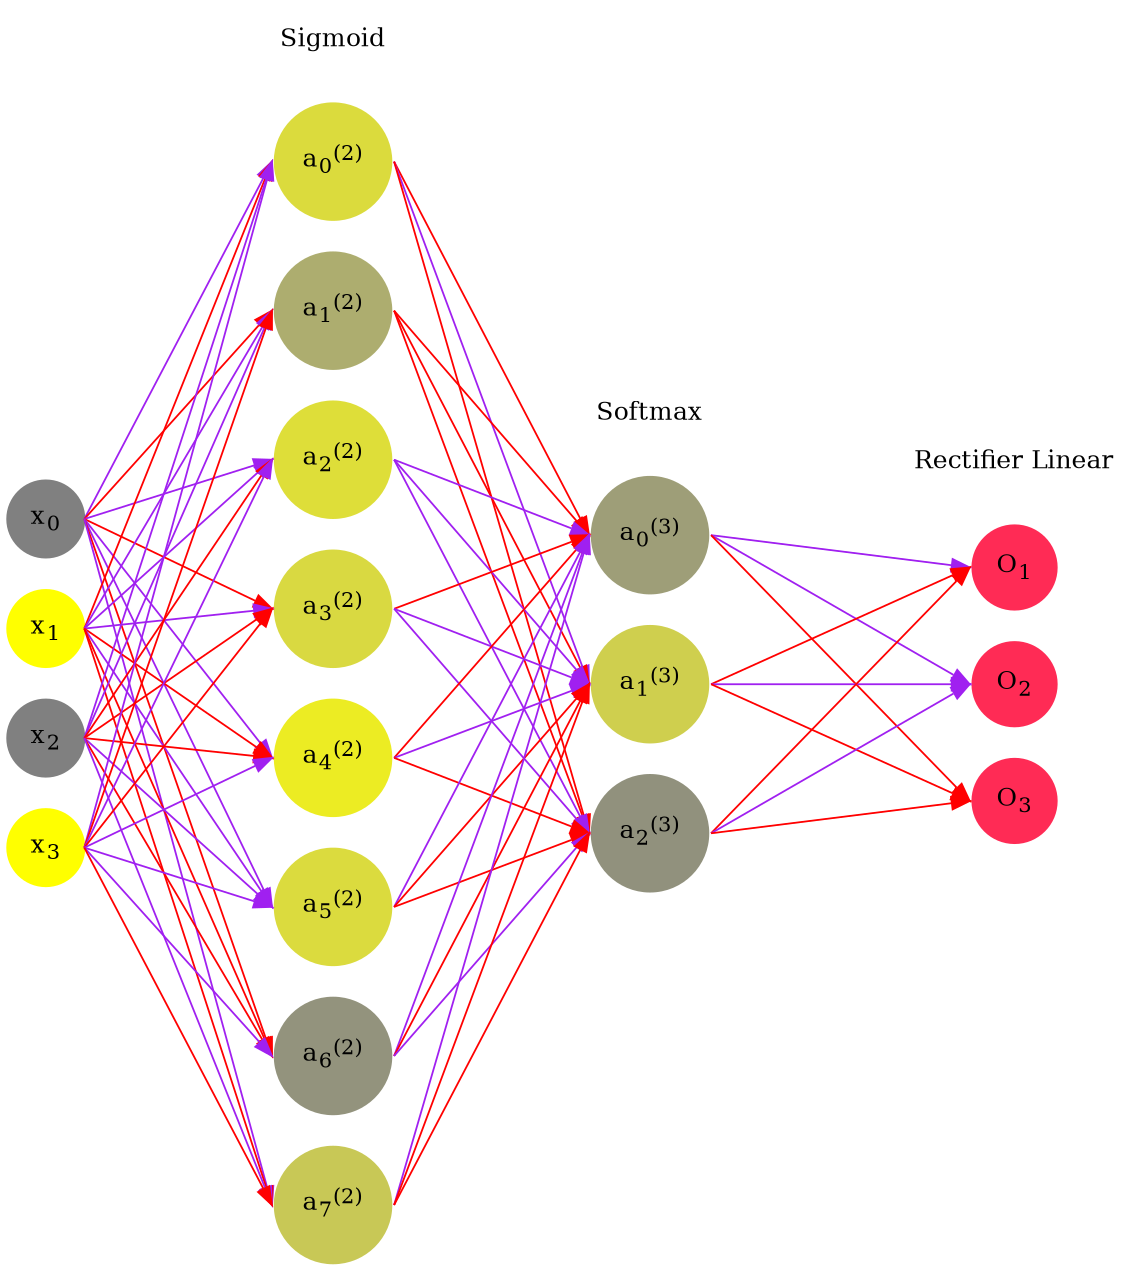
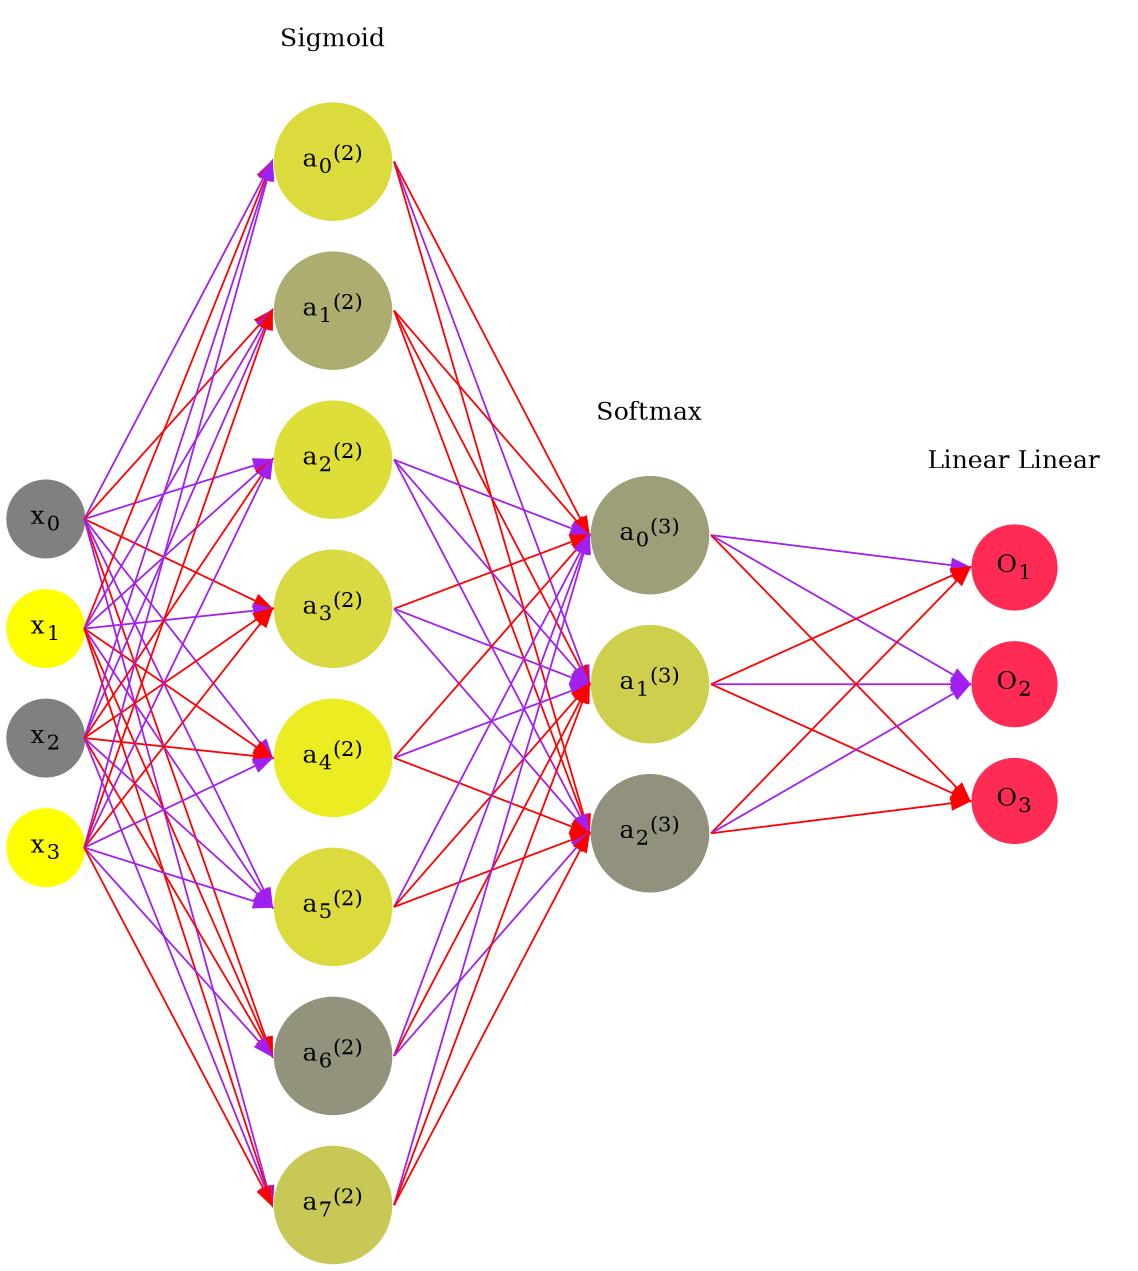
node "Rectifier Linear": label "Rectifier Linear" -> "Linear Linear"
